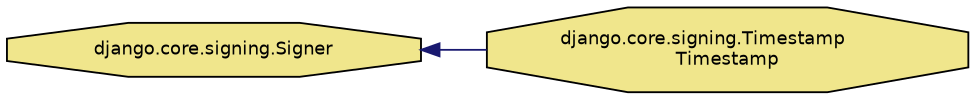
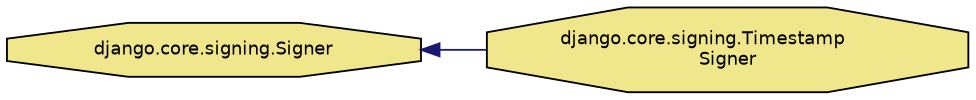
node "django.core.signing.Timestamp Timestamp": label "django.core.signing.Timestamp Timestamp" -> "django.core.signing.Timestamp Signer"
